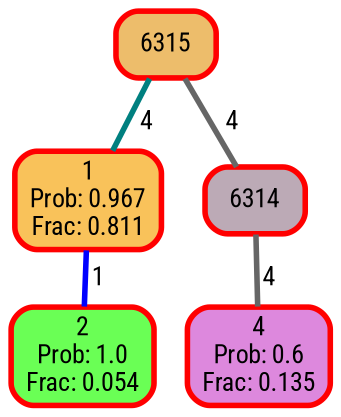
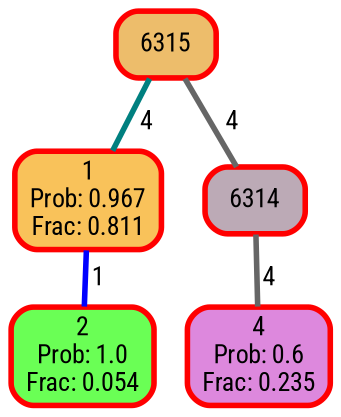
node "4 Prob: 0.6 Frac: 0.135": label "4 Prob: 0.6 Frac: 0.135" -> "4 Prob: 0.6 Frac: 0.235"
